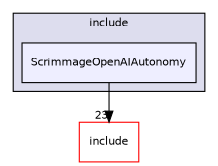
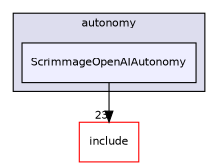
cluster "include": label "include" -> "autonomy"
